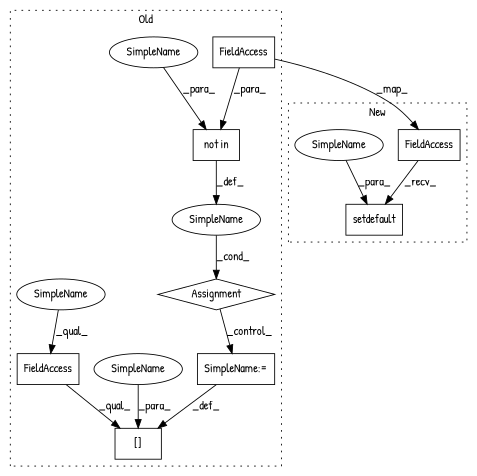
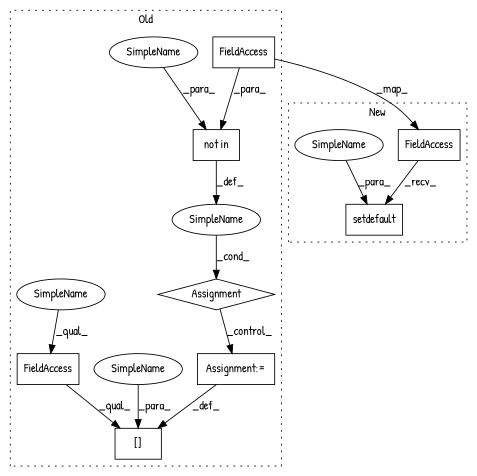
node "SimpleName:=": label "SimpleName:=" -> "Assignment:="
